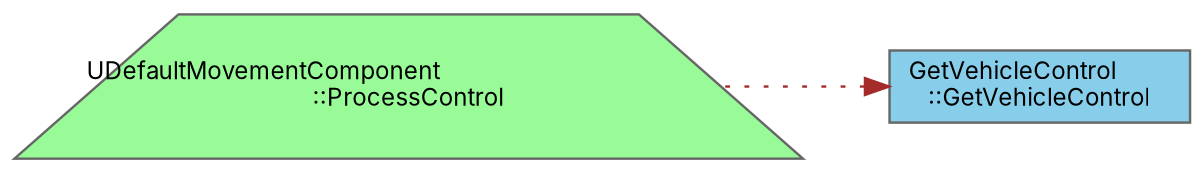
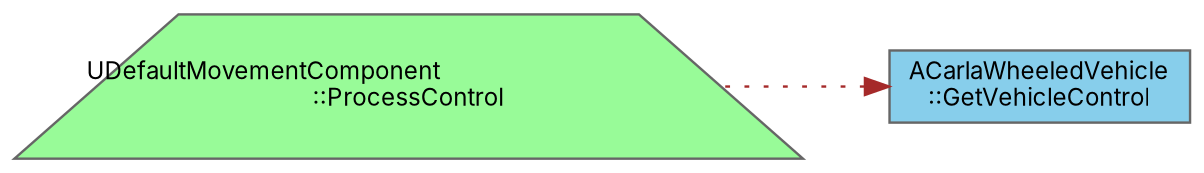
node "GetVehicleControl ::GetVehicleControl": label "GetVehicleControl ::GetVehicleControl" -> "ACarlaWheeledVehicle ::GetVehicleControl"
